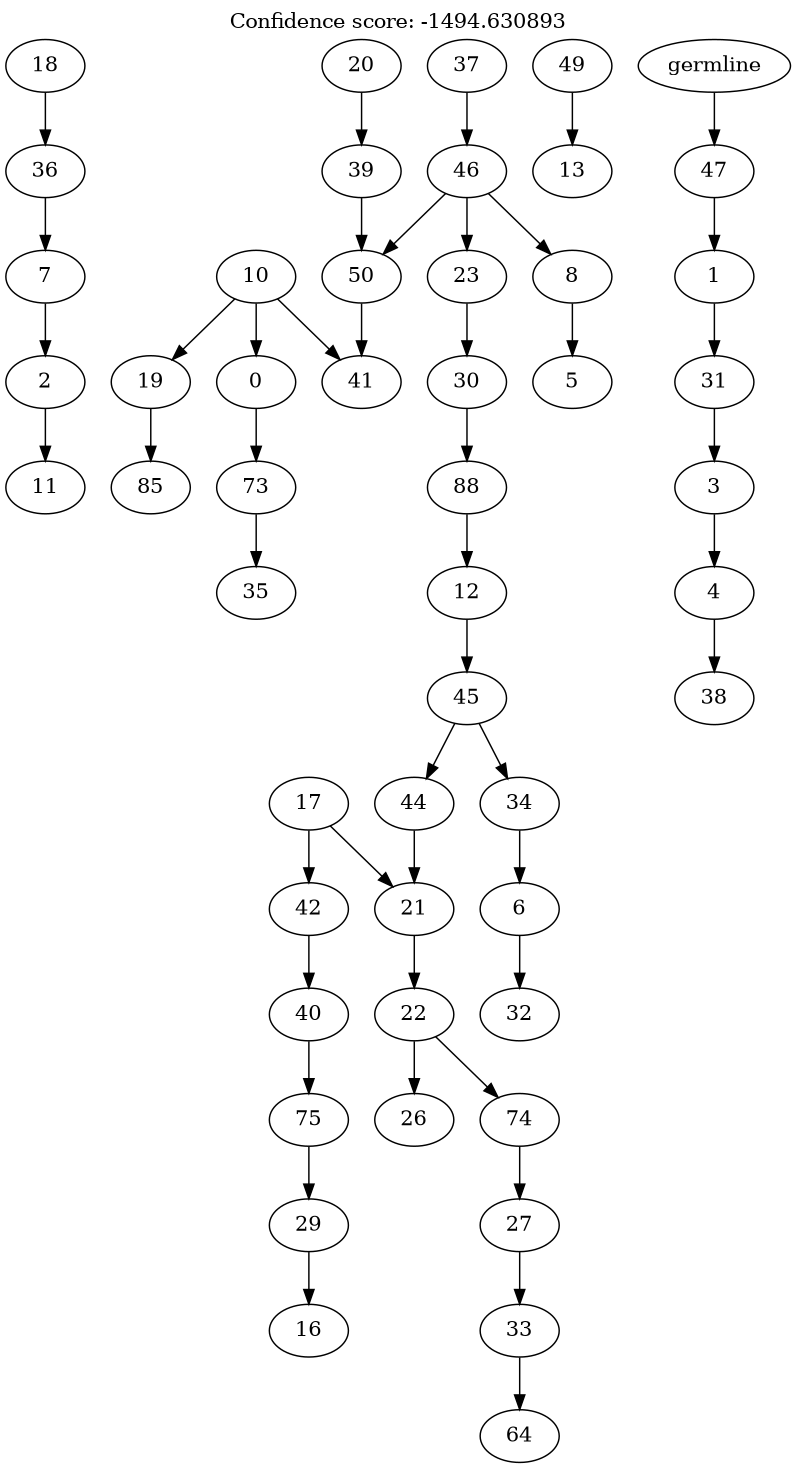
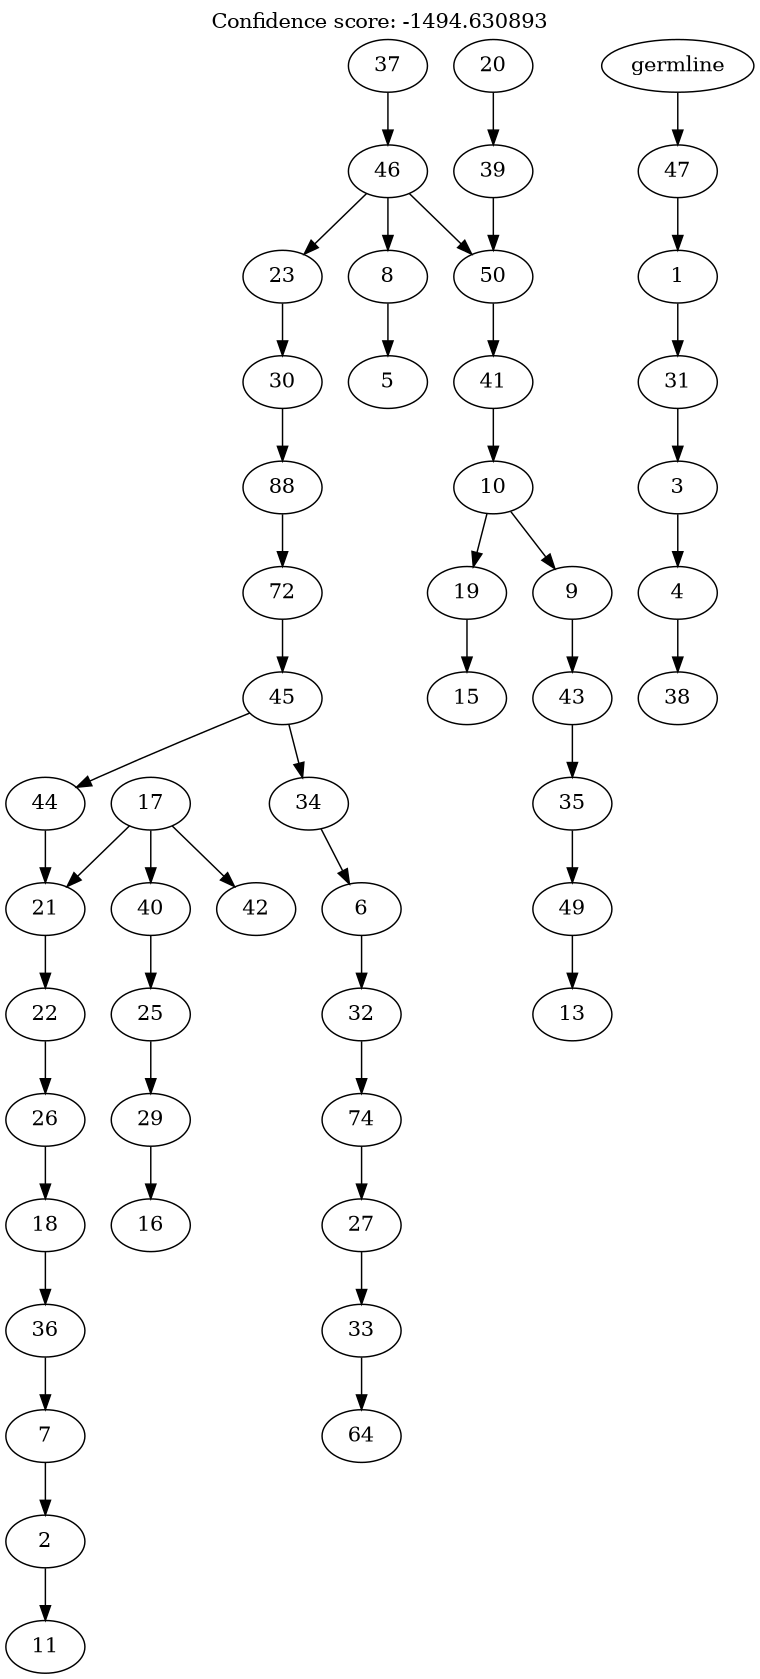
edge "10" -> "41": reversed
node "0": label "0" -> "9"
node "85": label "85" -> "15"
node "73": label "73" -> "43"
node "12": label "12" -> "72"
edge "35" -> "49": added
edge "42" -> "40": now "17" -> "40"
edge "22" -> "74": now "32" -> "74"
node "75": label "75" -> "25"
edge "26" -> "18": added
